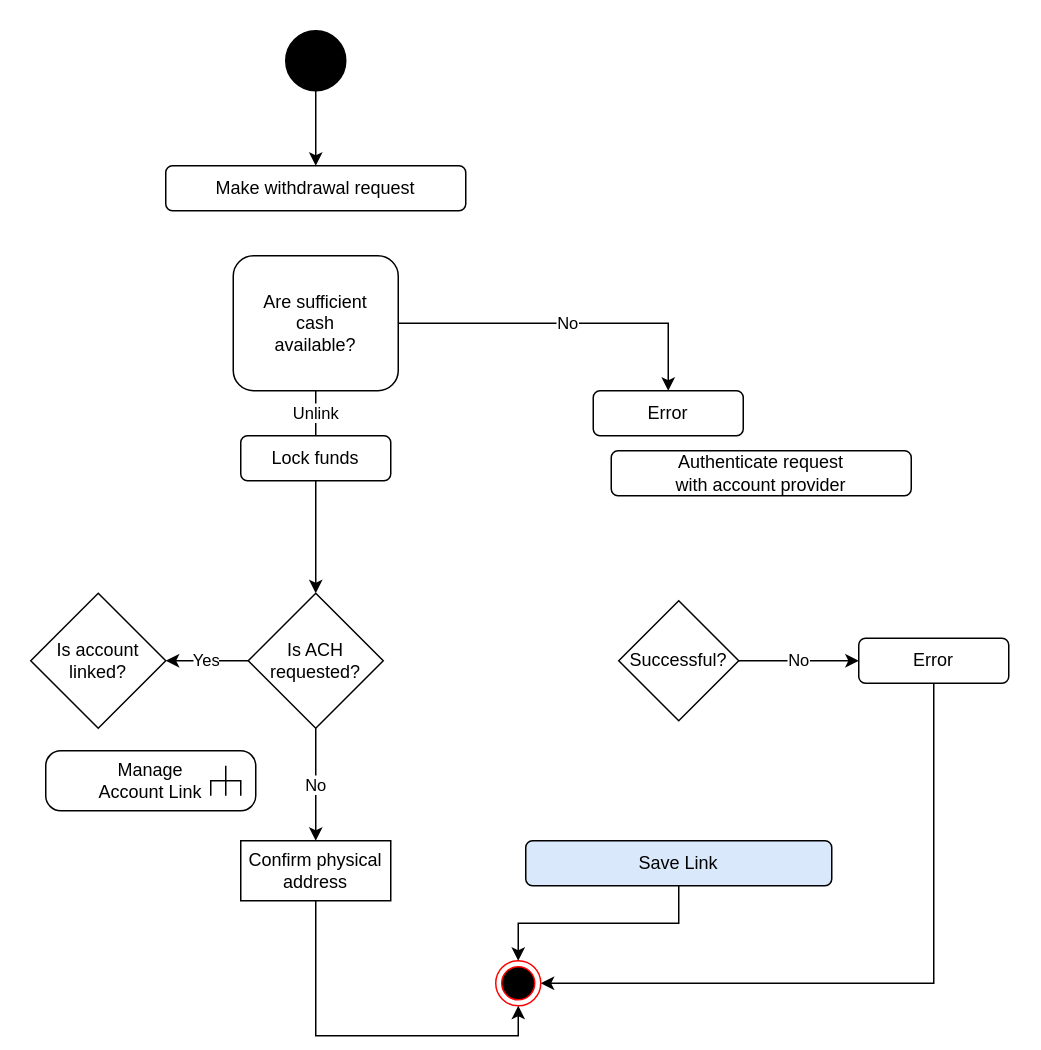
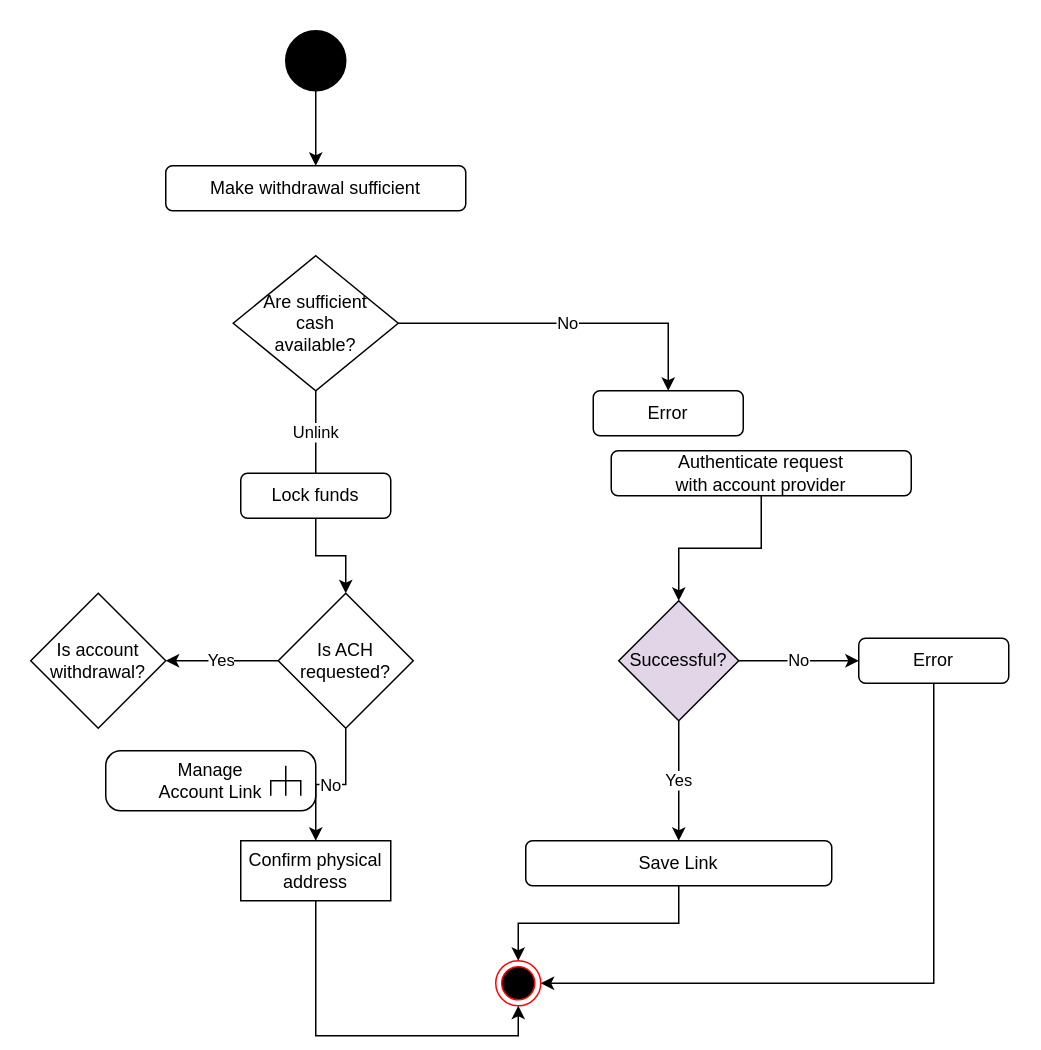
node "Make withdrawal request": label "Make withdrawal request" -> "Make withdrawal sufficient"
node "Are sufficient cash available?": shape rounded rectangle -> diamond
node "Lock funds": moved (316, 458) -> (316, 496)
edge "Authenticate request with account provider" -> "Successful?": added
node "Is account linked?": label "Is account linked?" -> "Is account withdrawal?"
node "Is ACH requested?": moved (316, 661) -> (346, 661)
node "Successful?": fillcolor #ffffff -> #e1d5e7
edge "Successful?" -> "Save Link": added, label "Yes"
node "Manage Account Link": moved (151, 781) -> (211, 781)
node "Save Link": fillcolor #dae8fc -> #ffffff
